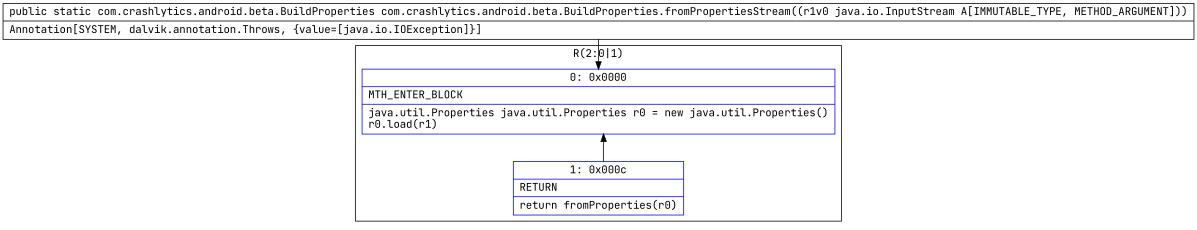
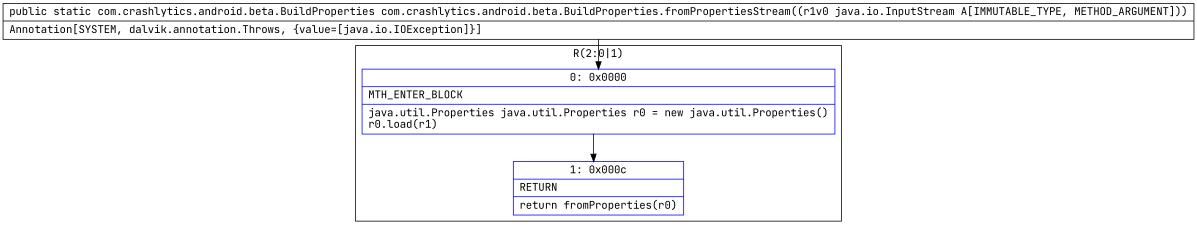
edge "1: 0x000c" -> "0: 0x0000": reversed
